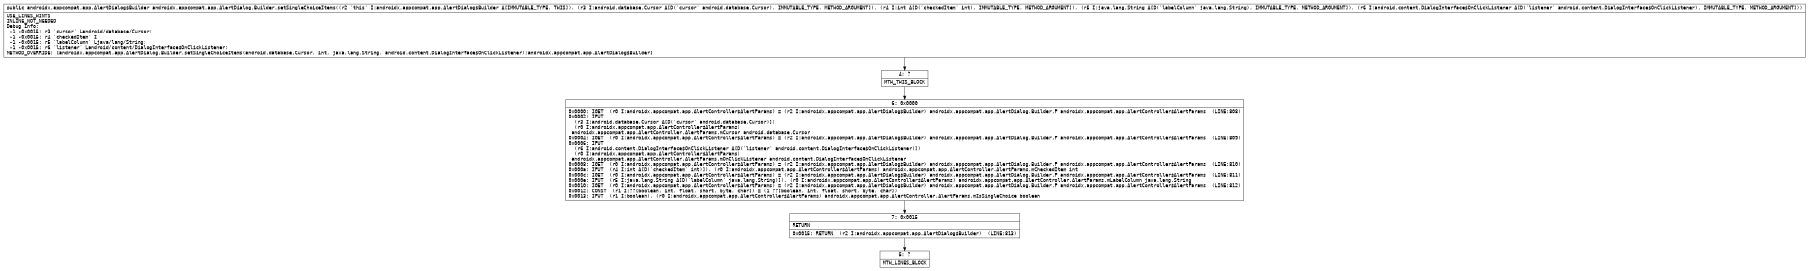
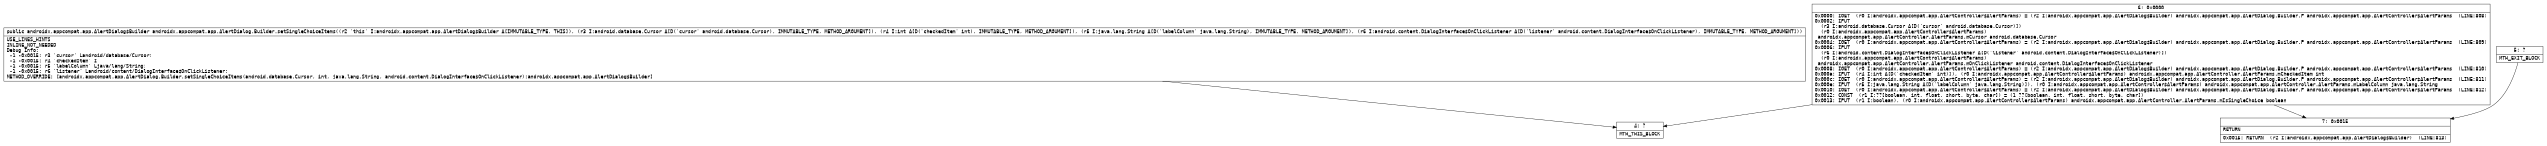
edge "4: ?" -> "6: 0x0000": reversed
edge "7: 0x0015" -> "5: ?": reversed
node "5: ?": text "MTH_LINES_BLOCK" -> "MTH_EXIT_BLOCK"
